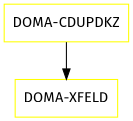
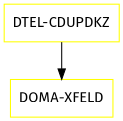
node "DOMA-CDUPDKZ": label "DOMA-CDUPDKZ" -> "DTEL-CDUPDKZ"
